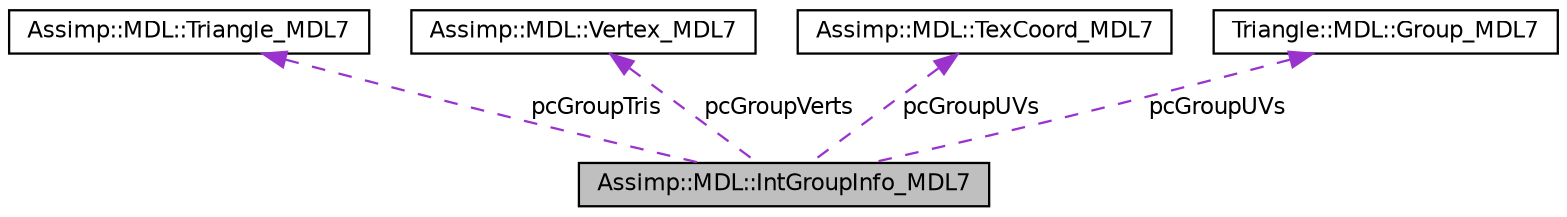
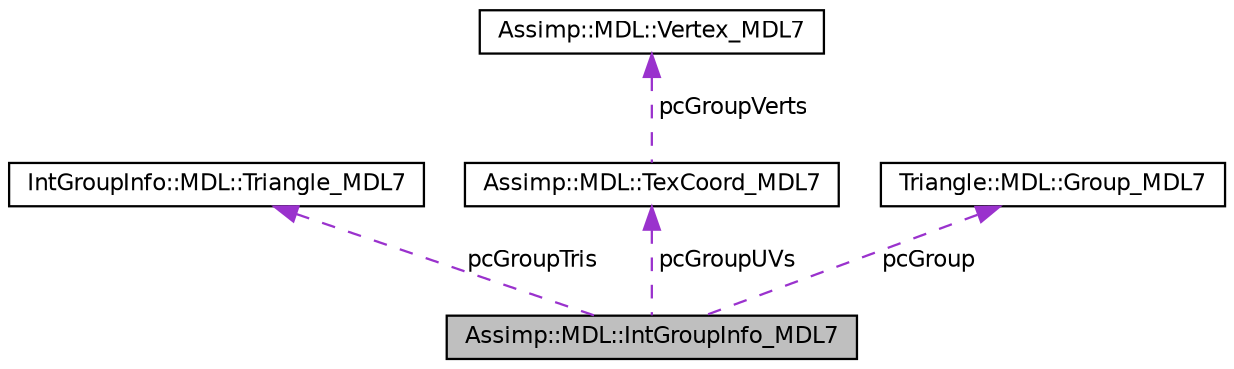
node "Assimp::MDL::Triangle_MDL7": label "Assimp::MDL::Triangle_MDL7" -> "IntGroupInfo::MDL::Triangle_MDL7"
edge "Assimp::MDL::IntGroupInfo_MDL7" -> "Triangle::MDL::Group_MDL7": label " pcGroupUVs" -> " pcGroup"
edge "Assimp::MDL::IntGroupInfo_MDL7" -> "Assimp::MDL::Vertex_MDL7": now "Assimp::MDL::TexCoord_MDL7" -> "Assimp::MDL::Vertex_MDL7"
